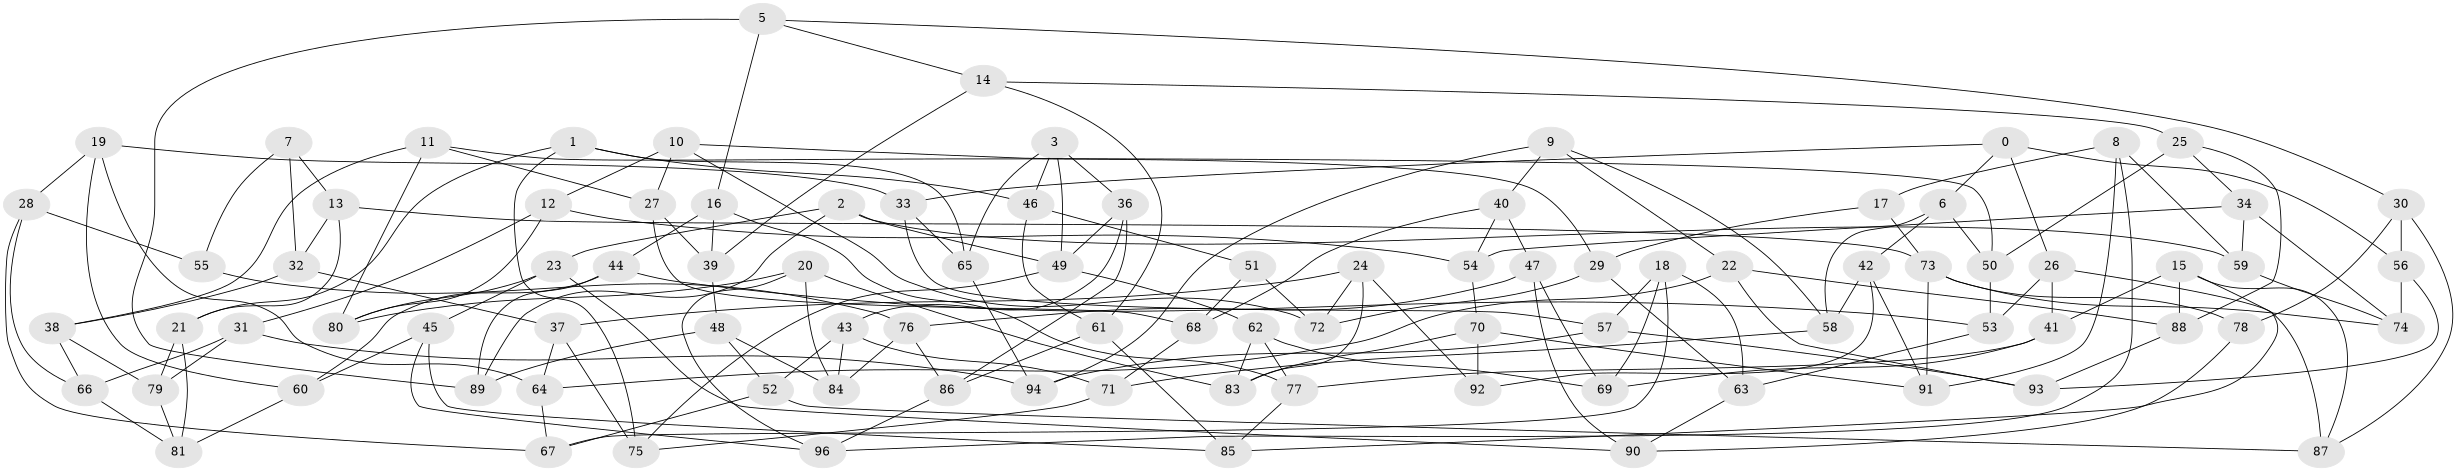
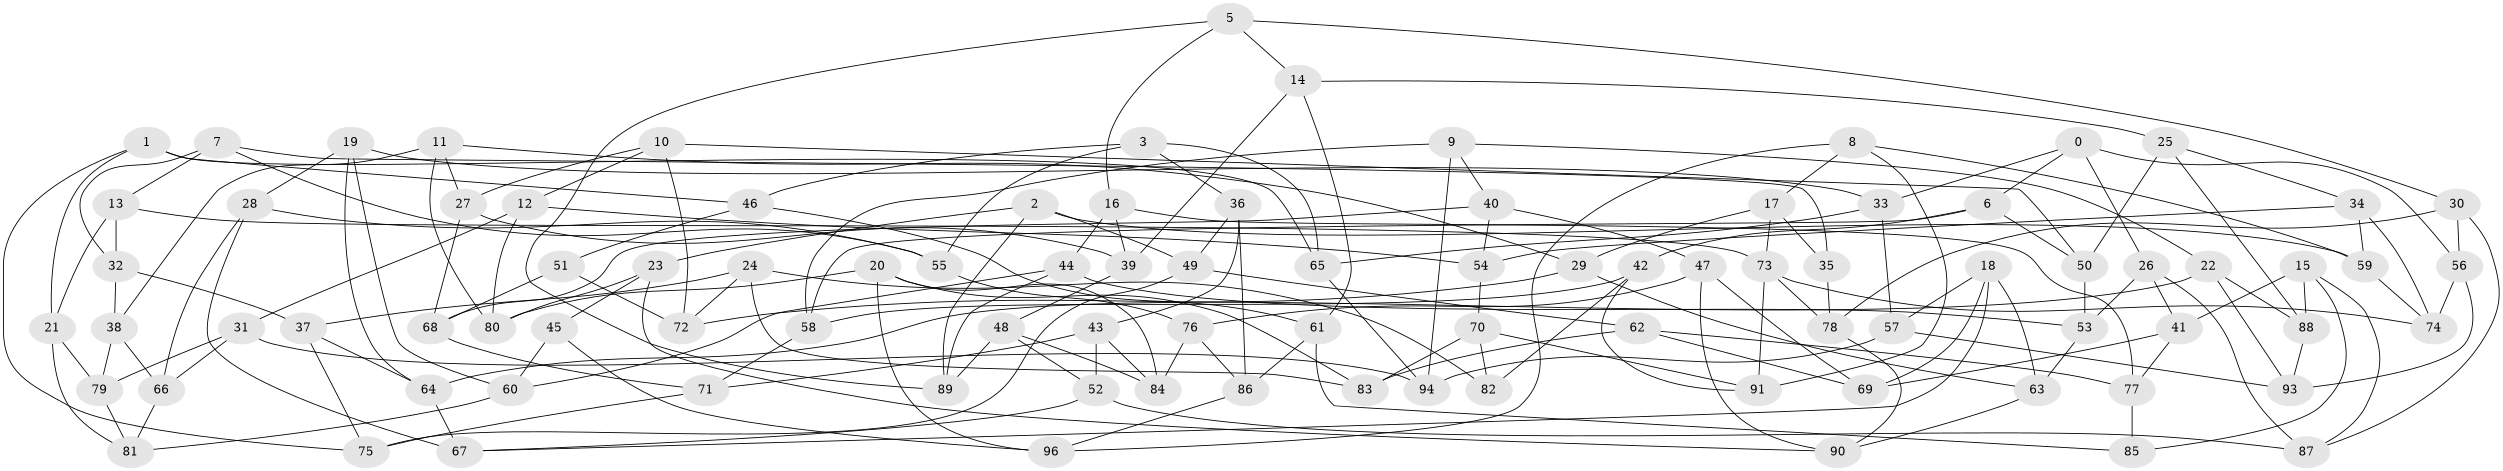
edge "3" -- "49": now "3" -- "55"
node "35": added
node "92": label "92" -> "82"
edge "45" -- "85": removed
